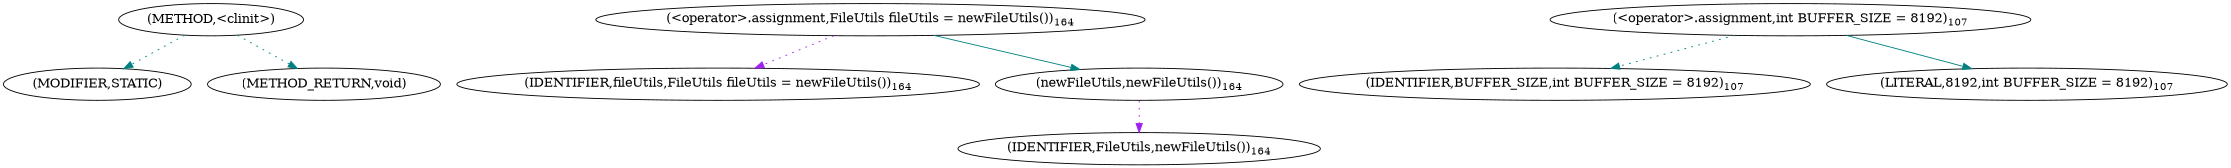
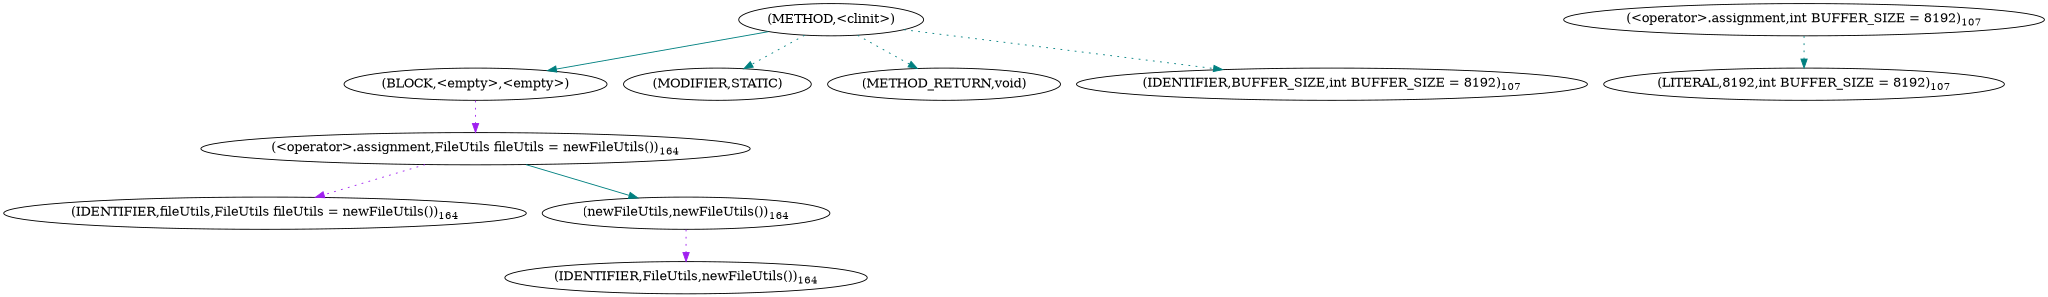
edge "(<operator>.assignment,int BUFFER_SIZE = 8192)" -> "(IDENTIFIER,BUFFER_SIZE,int BUFFER_SIZE = 8192)": now "(METHOD,<clinit>)" -> "(IDENTIFIER,BUFFER_SIZE,int BUFFER_SIZE = 8192)"
edge "(<operator>.assignment,int BUFFER_SIZE = 8192)" -> "(LITERAL,8192,int BUFFER_SIZE = 8192)": style solid -> dotted
node "(BLOCK,<empty>,<empty>)": added
